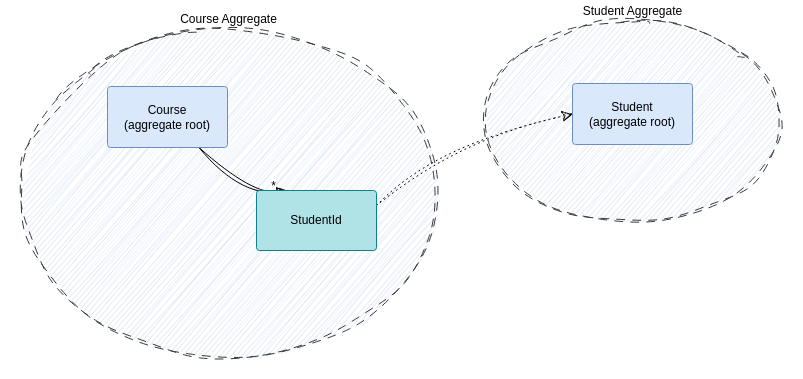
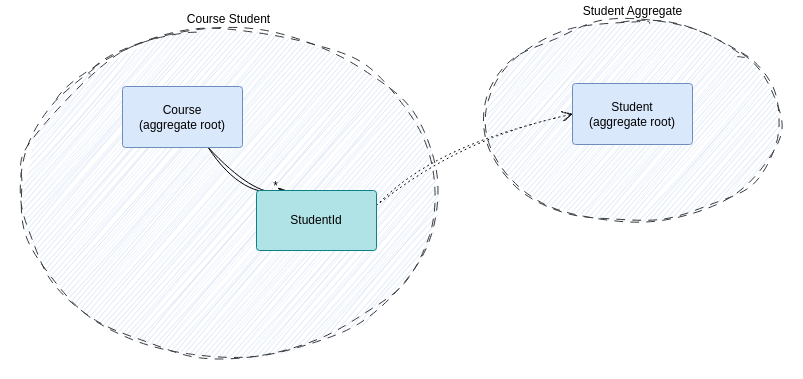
node "Course Aggregate": label "Course Aggregate" -> "Course Student"
node "Course (aggregate root)": moved (168, 117) -> (183, 117)
edge "StudentId" -> "Student (aggregate root)": arrowhead classic -> open
